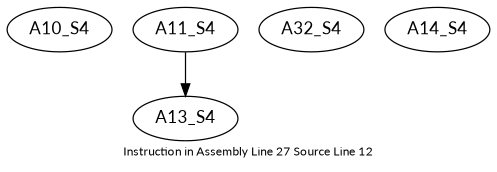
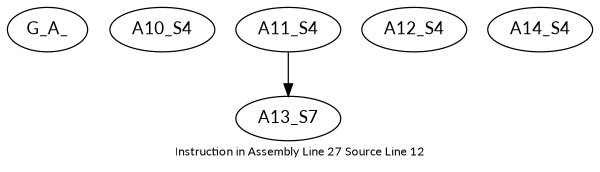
node "G_A_": added
node "A32_S4": label "A32_S4" -> "A12_S4"
node "A13_S4": label "A13_S4" -> "A13_S7"
